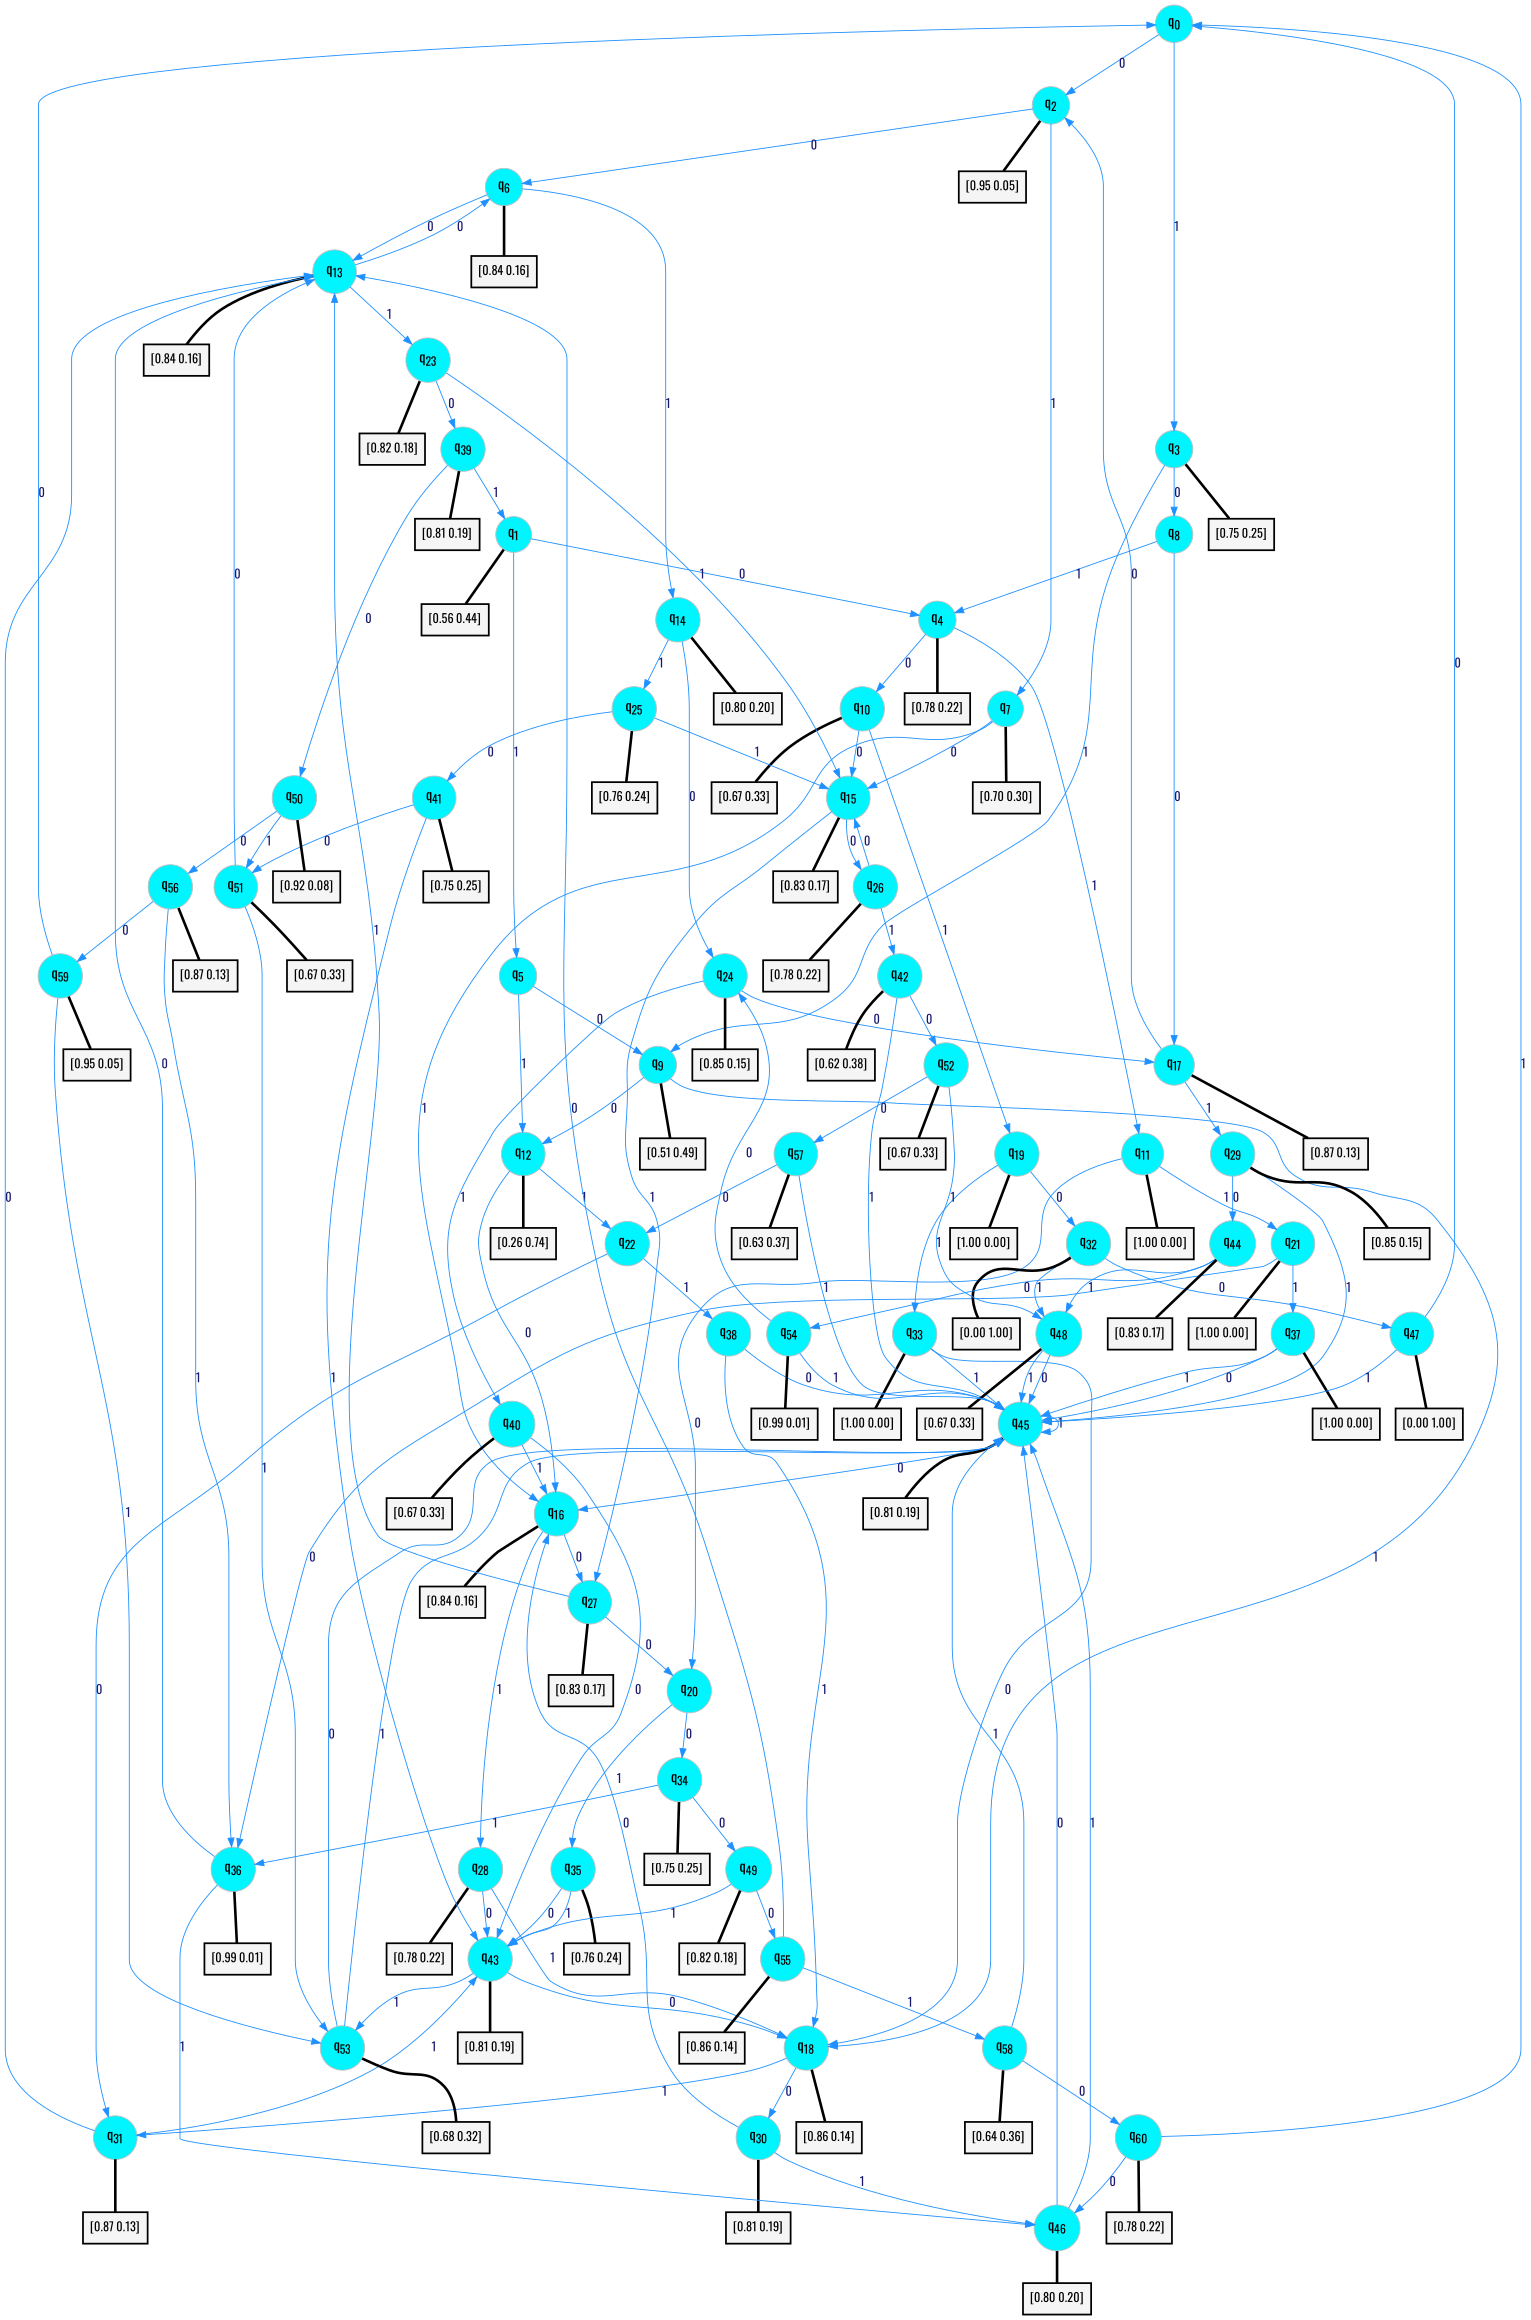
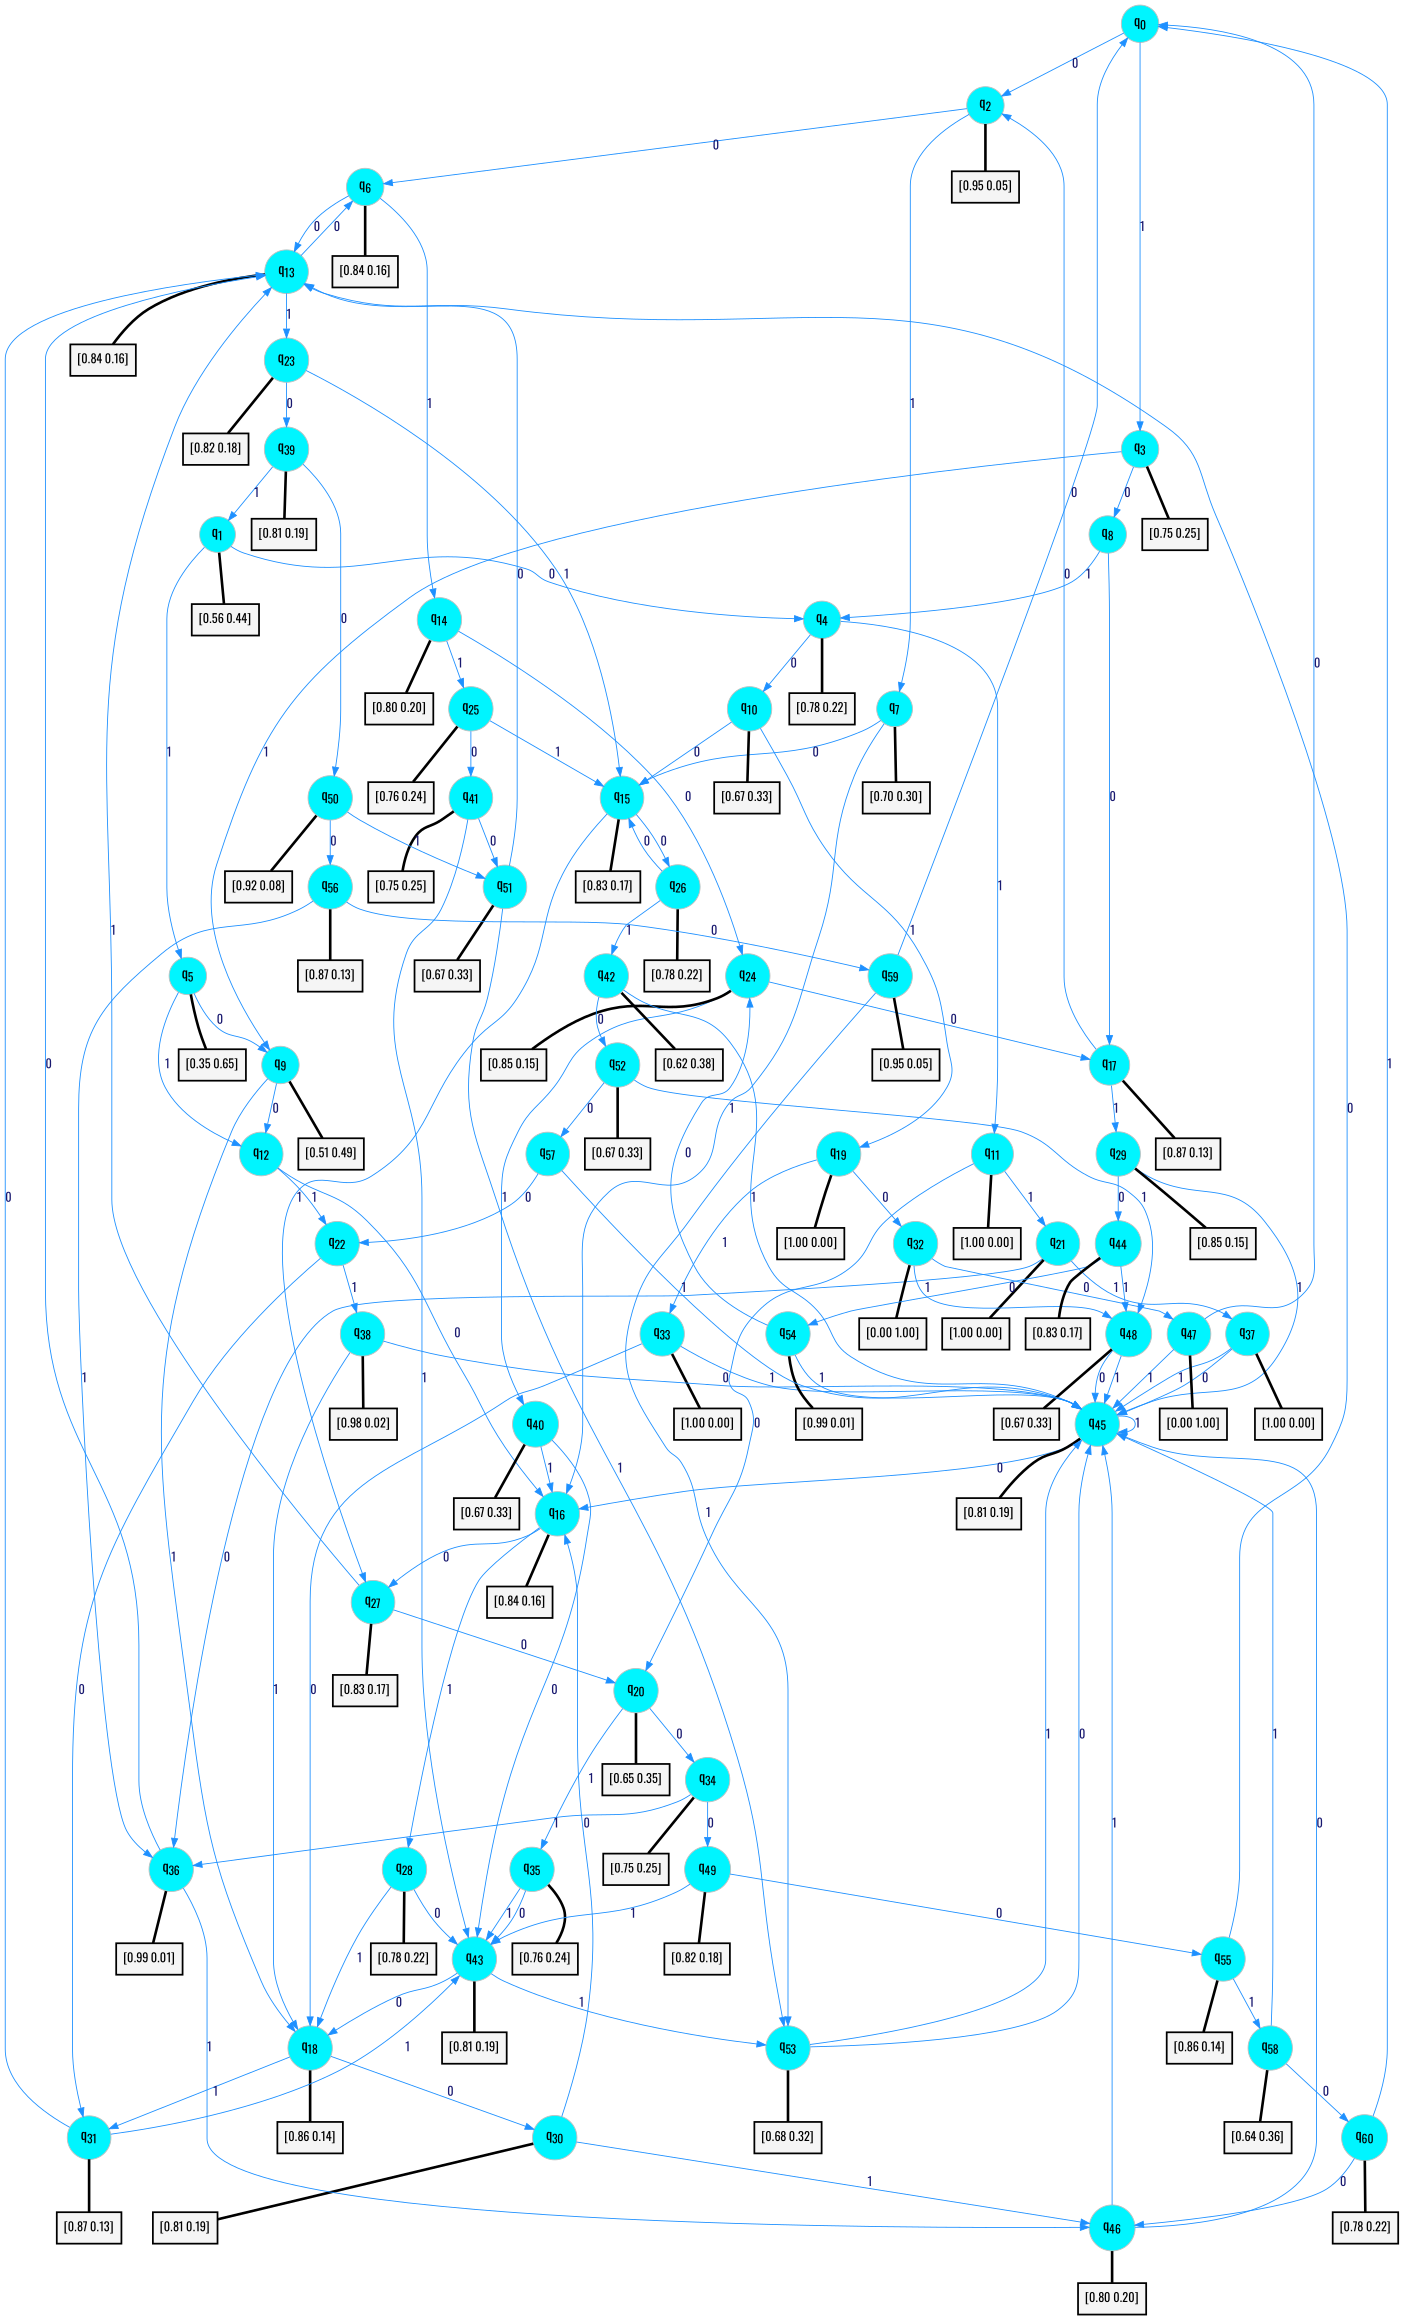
node "[0.35 0.65]": added
node "[0.26 0.74]": removed
node "[0.63 0.37]": removed
node "[0.98 0.02]": added
node "[0.65 0.35]": added
